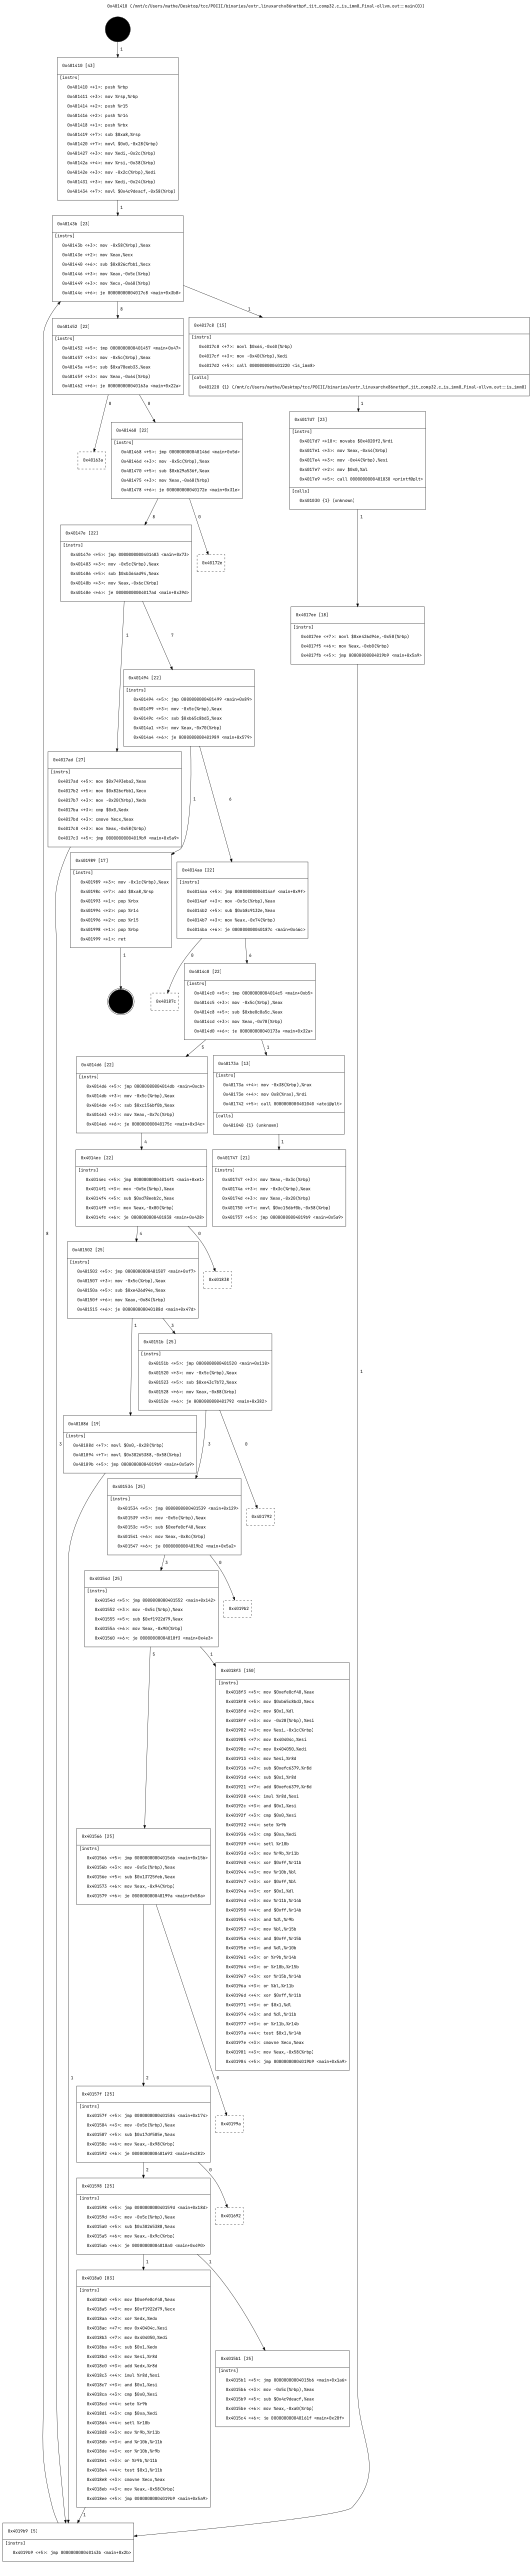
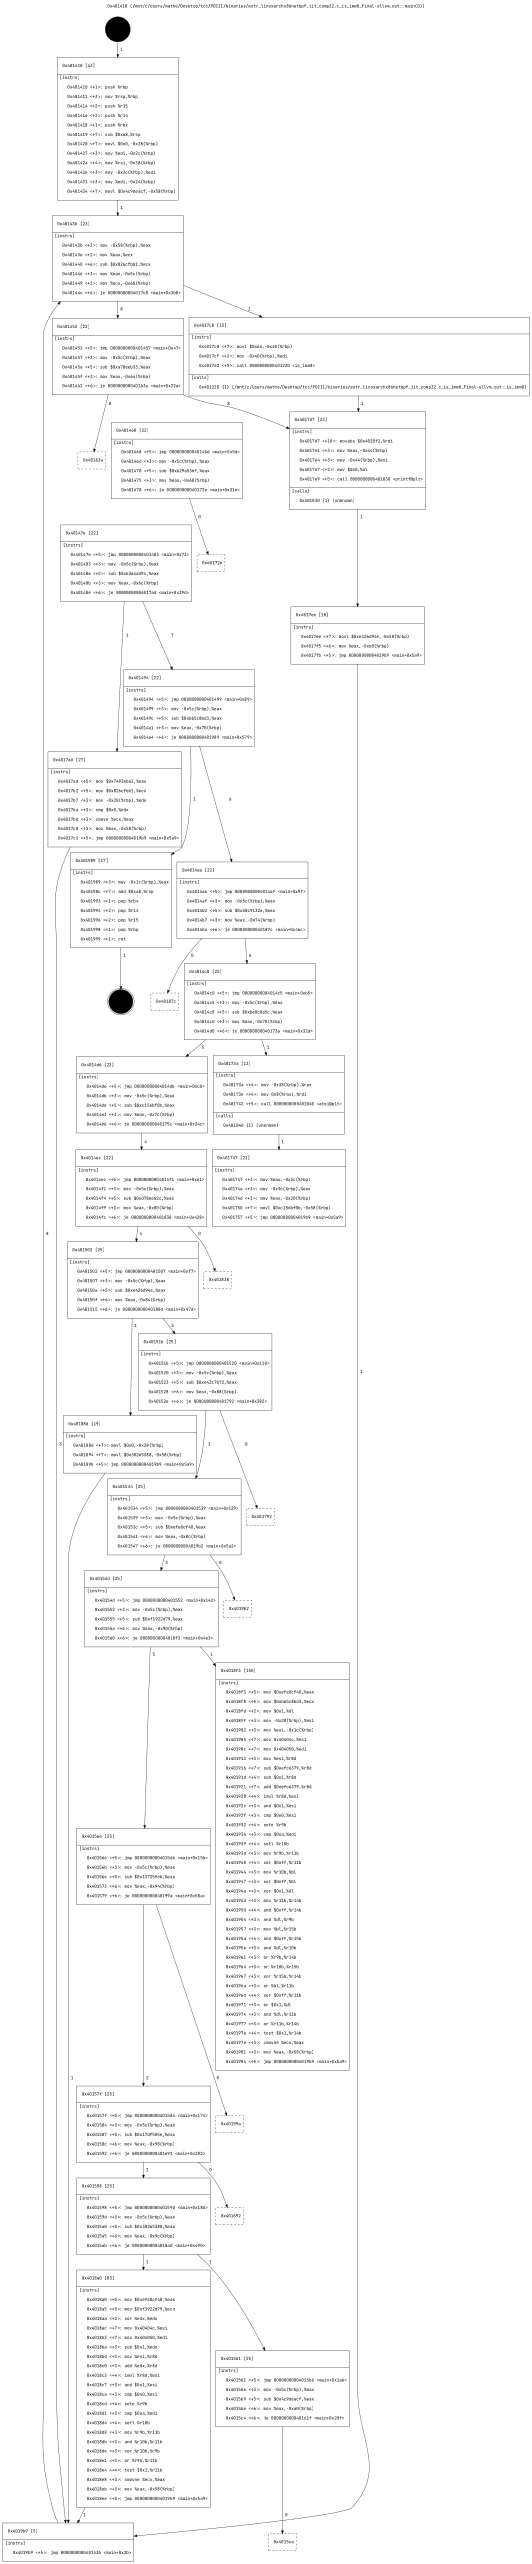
edge "0x401452 [22]" -> "0x401468 [22]": now "0x401452 [22]" -> "0x4017d7 [23]"
edge "0x401468 [22]" -> "0x40147e [22]": removed, label "8"
node "0x4015ca": added
